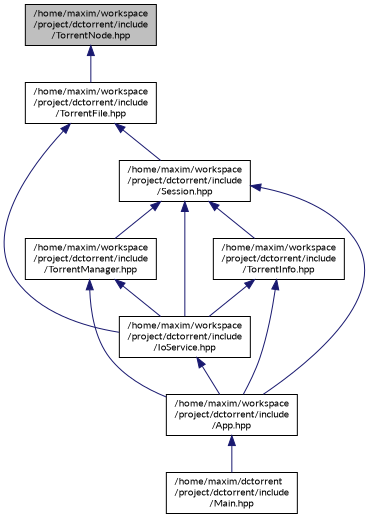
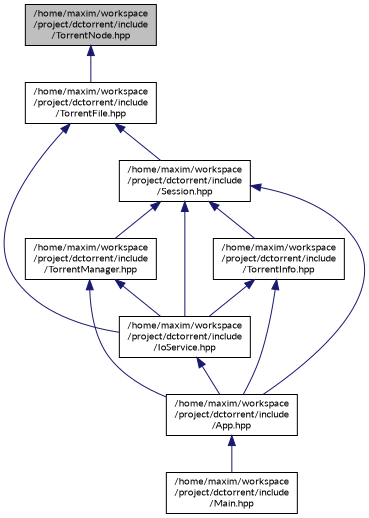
node "/home/maxim/dctorrent /project/dctorrent/include /Main.hpp": label "/home/maxim/dctorrent /project/dctorrent/include /Main.hpp" -> "/home/maxim/workspace /project/dctorrent/include /Main.hpp"
